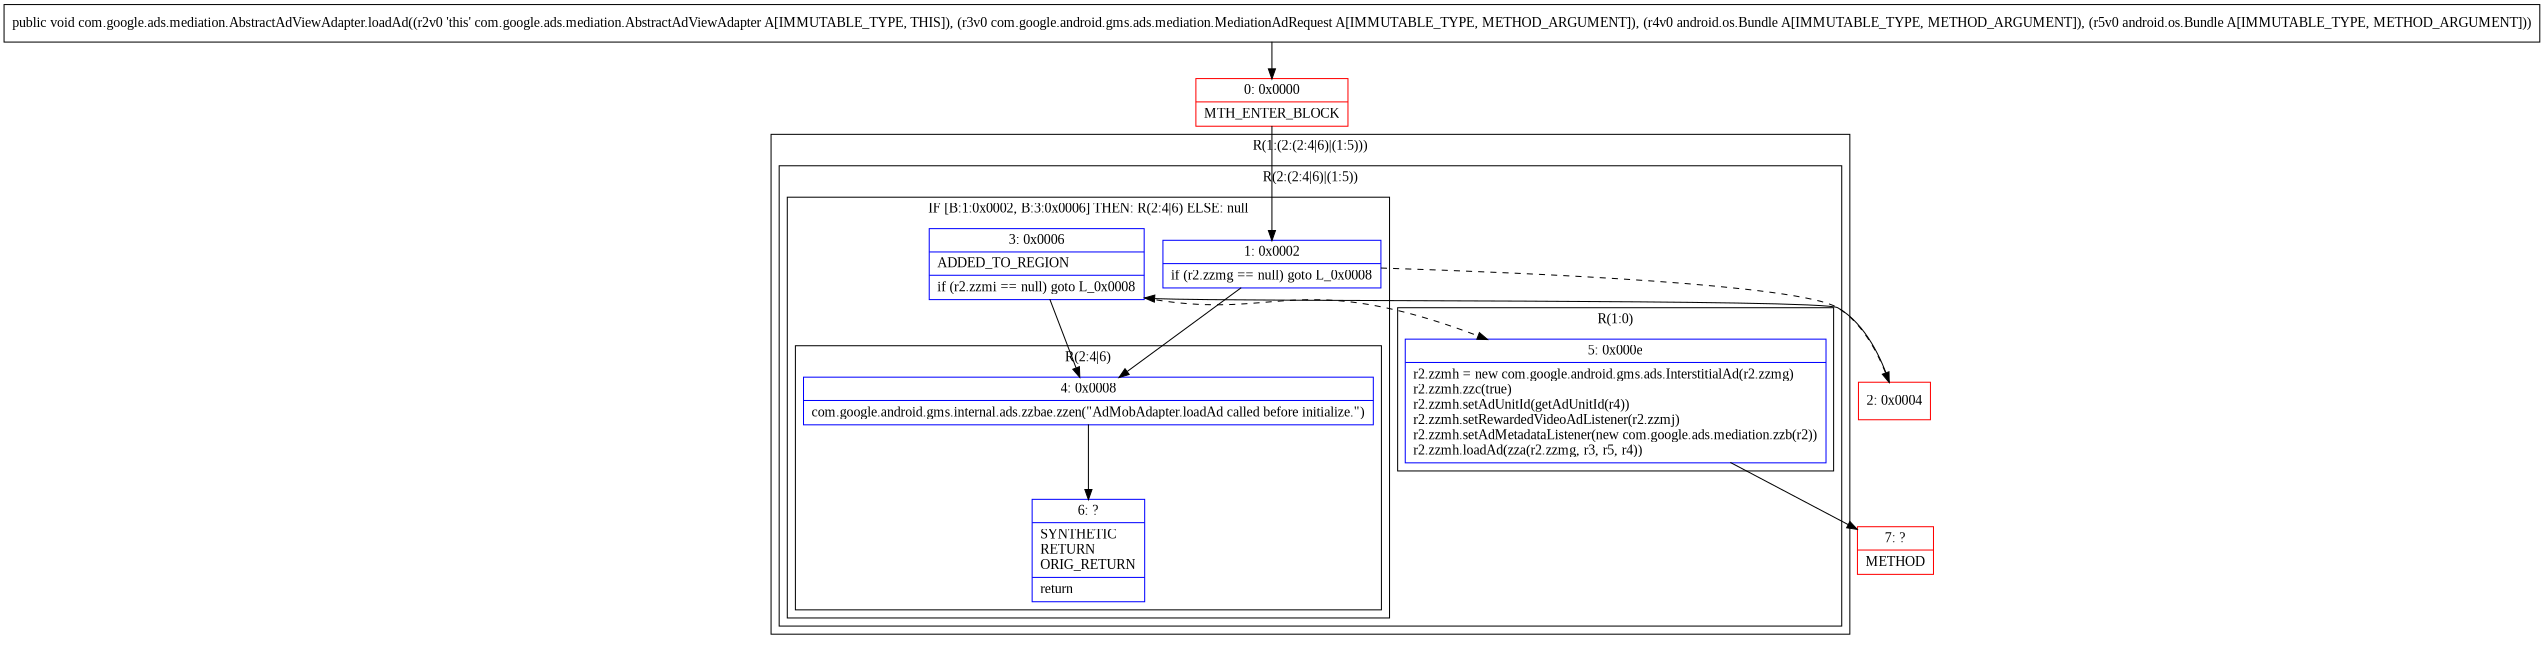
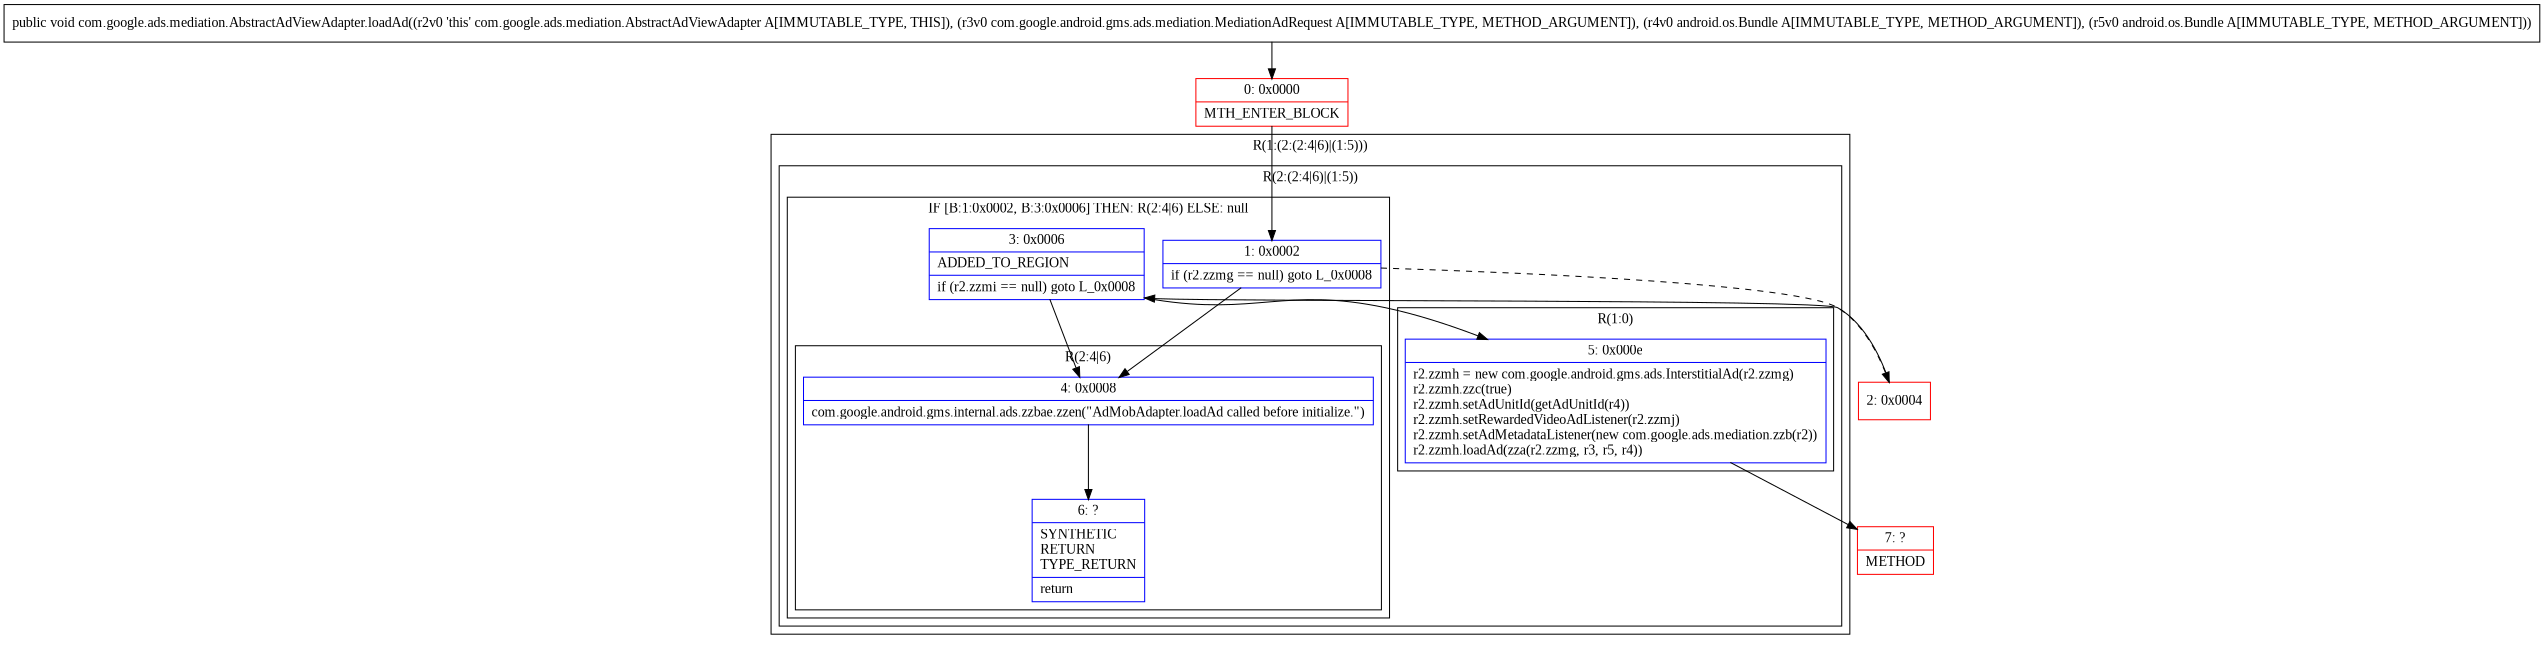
edge "3: 0x0006" -> "5: 0x000e": style dashed -> solid
node "6: ?": text "ORIG_RETURN" -> "TYPE_RETURN"
